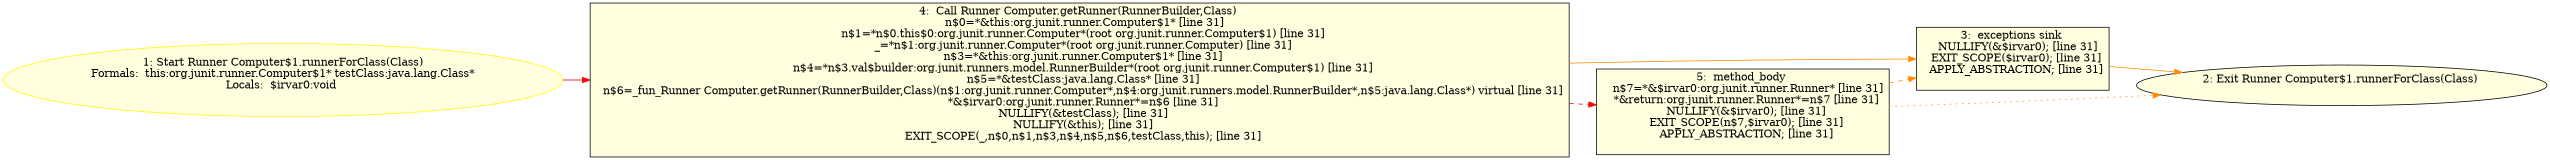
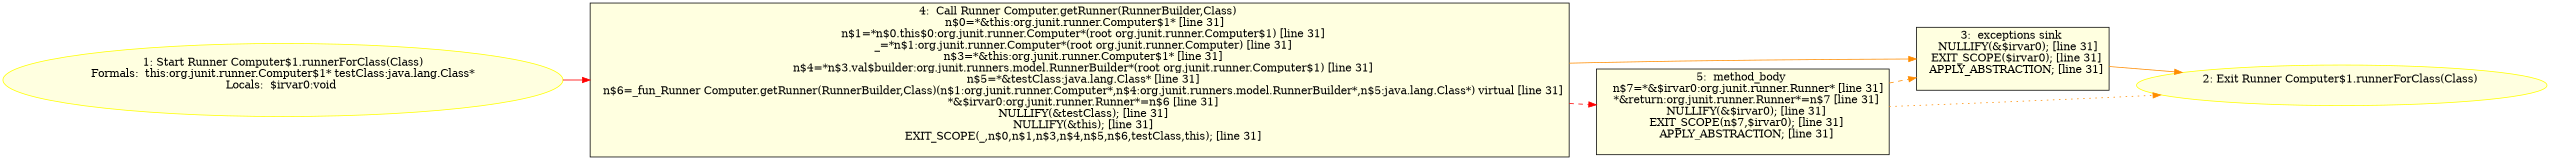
node "2: Exit Runner Computer$1.runnerForClass(Class)": color black -> yellow
